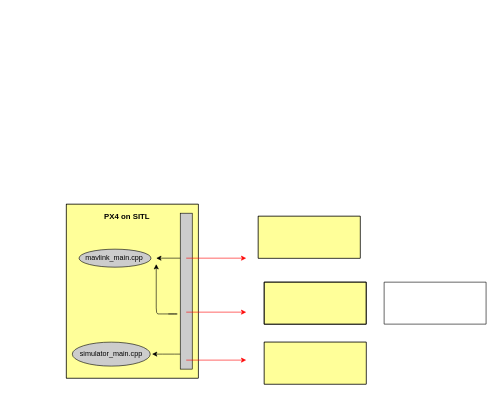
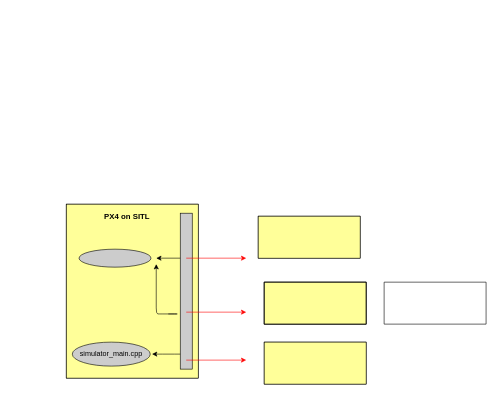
node "mavlink_main.cpp": removed
